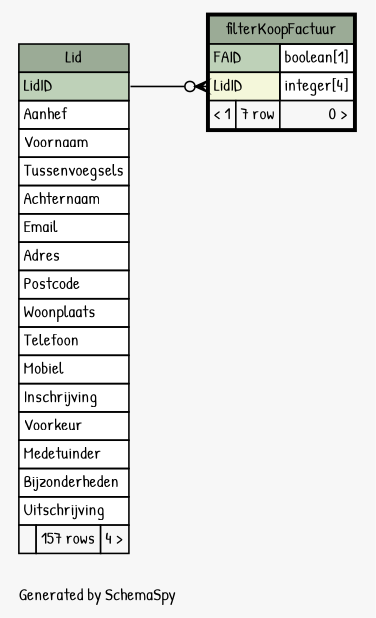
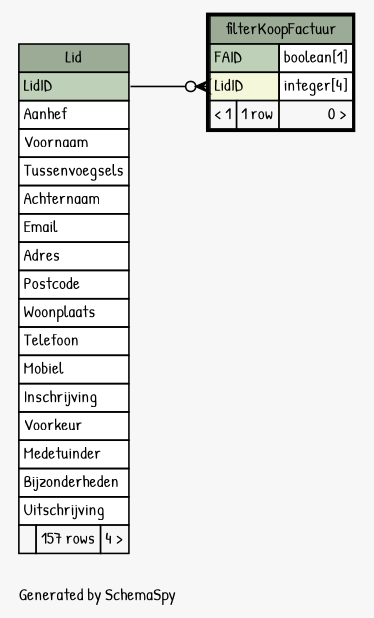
node "filterKoopFactuur": text "7 row" -> "1 row"
